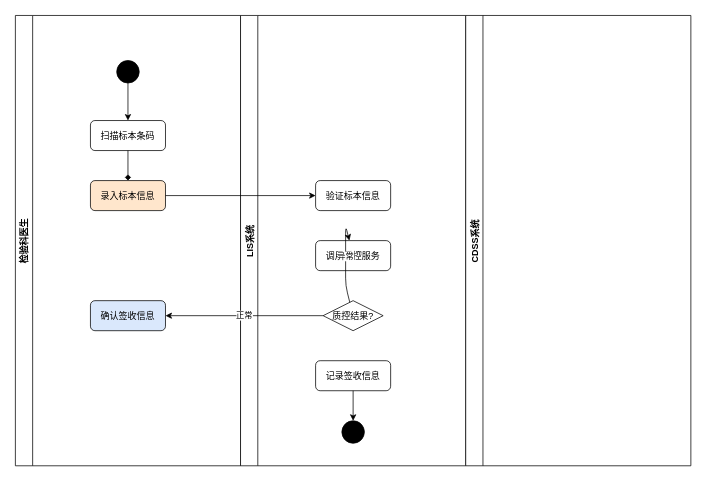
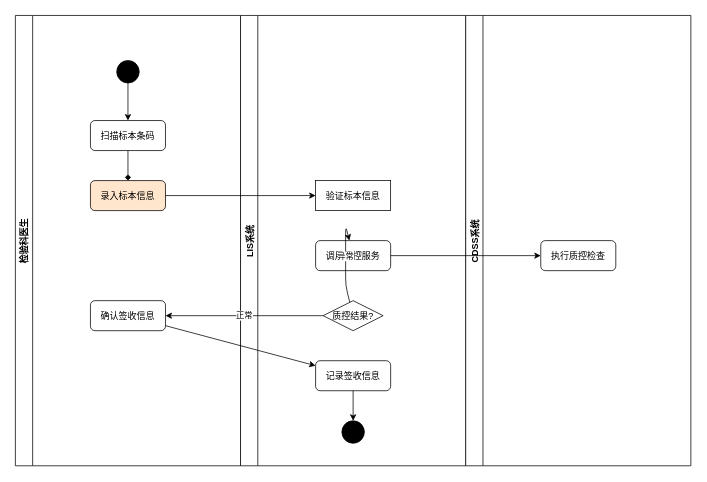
node "验证标本信息": shape rounded rectangle -> rectangle
edge "调用质控服务" -> "执行质控检查": added
node "执行质控检查": added
node "确认签收信息": fillcolor #dae8fc -> #ffffff
edge "确认签收信息" -> "记录签收信息": added
